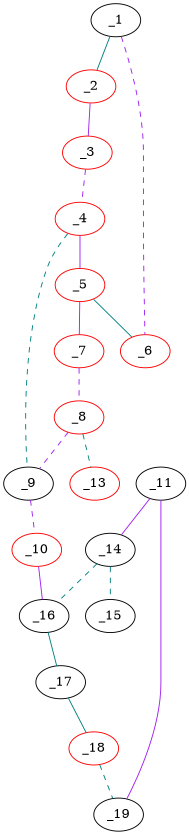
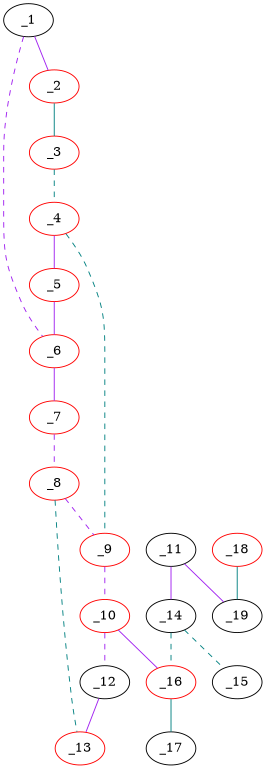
edge "_1" -- "_2": color teal -> purple
edge "_2" -- "_3": color purple -> teal
edge "_3" -- "_4": color purple -> teal
edge "_5" -- "_7": now "_6" -- "_7"
edge "_5" -- "_6": color teal -> purple
node "_9": color black -> red
node "_16": color black -> red
node "_12": added
edge "_17" -- "_18": removed
edge "_18" -- "_19": style dashed -> solid
